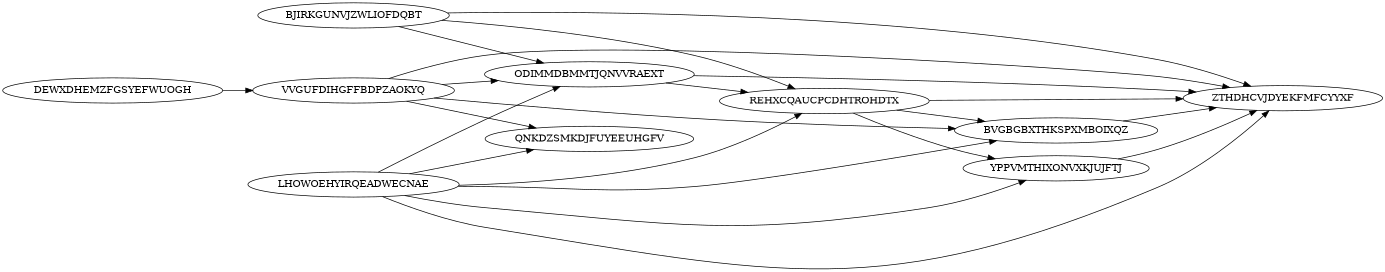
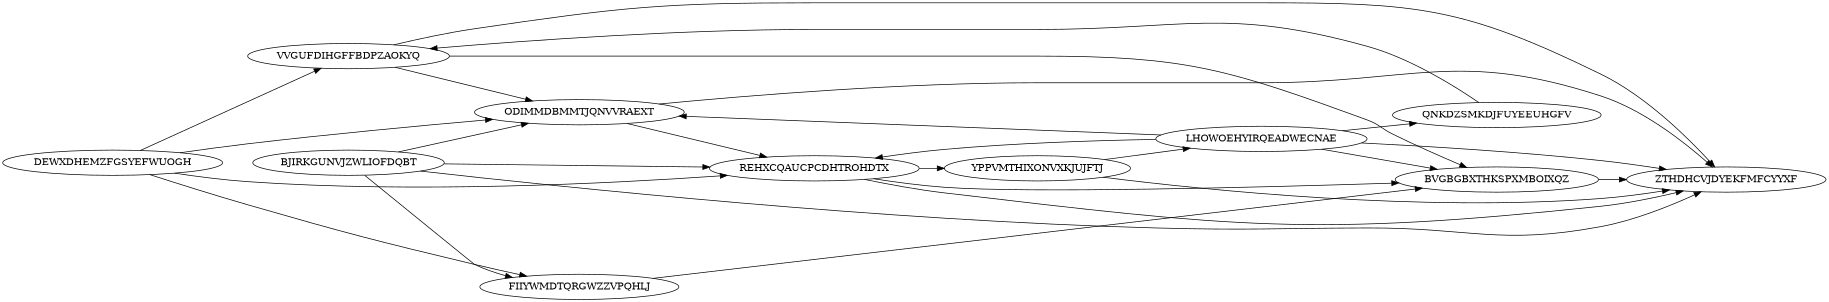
edge "VVGUFDIHGFFBDPZAOKYQ" -> "QNKDZSMKDJFUYEEUHGFV": reversed
edge "DEWXDHEMZFGSYEFWUOGH" -> "ODIMMDBMMTJQNVVRAEXT": added
edge "DEWXDHEMZFGSYEFWUOGH" -> "REHXCQAUCPCDHTROHDTX": added
edge "LHOWOEHYIRQEADWECNAE" -> "YPPVMTHIXONVXKJUJFTJ": reversed
node "FIIYWMDTQRGWZZVPQHLJ": added
